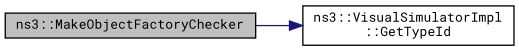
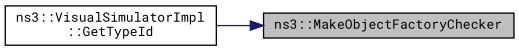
edge "ns3::MakeObjectFactoryChecker" -> "ns3::VisualSimulatorImpl ::GetTypeId": reversed
